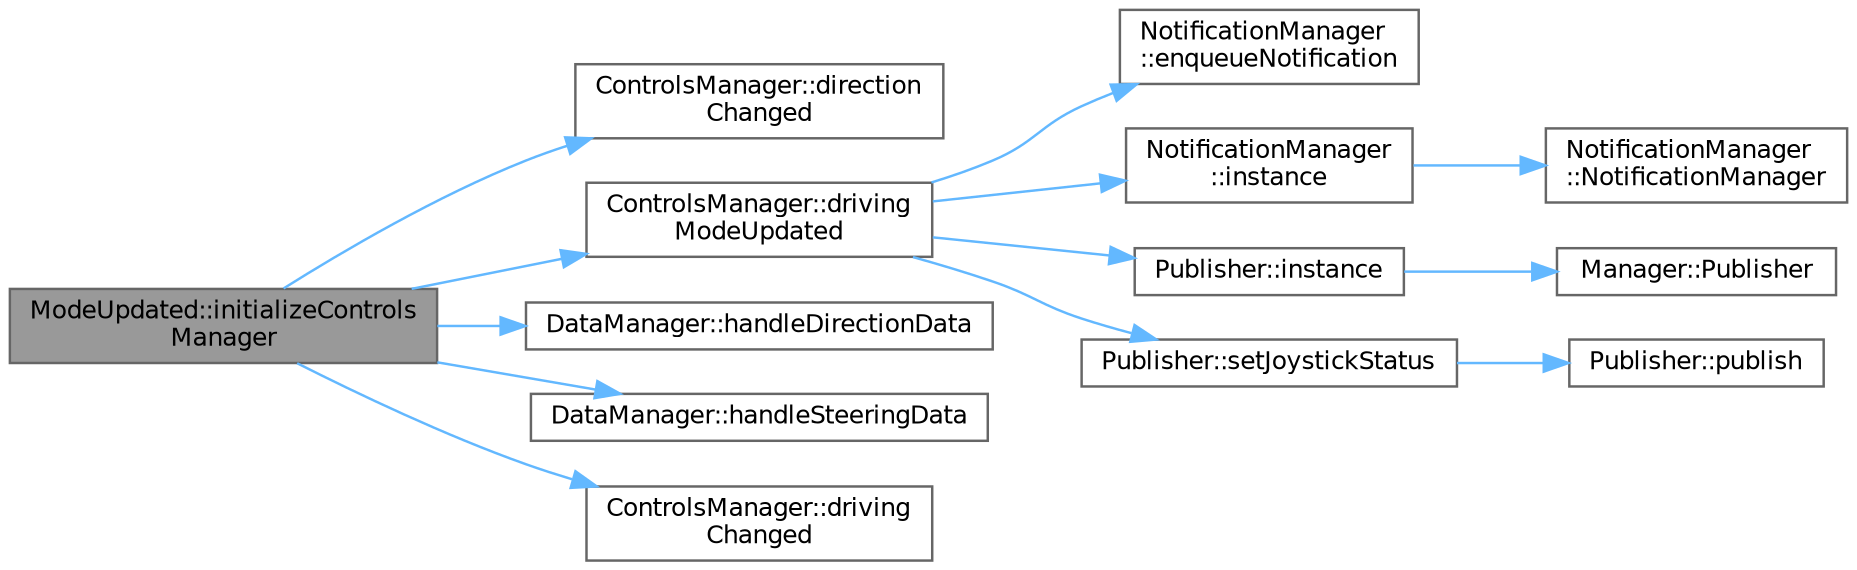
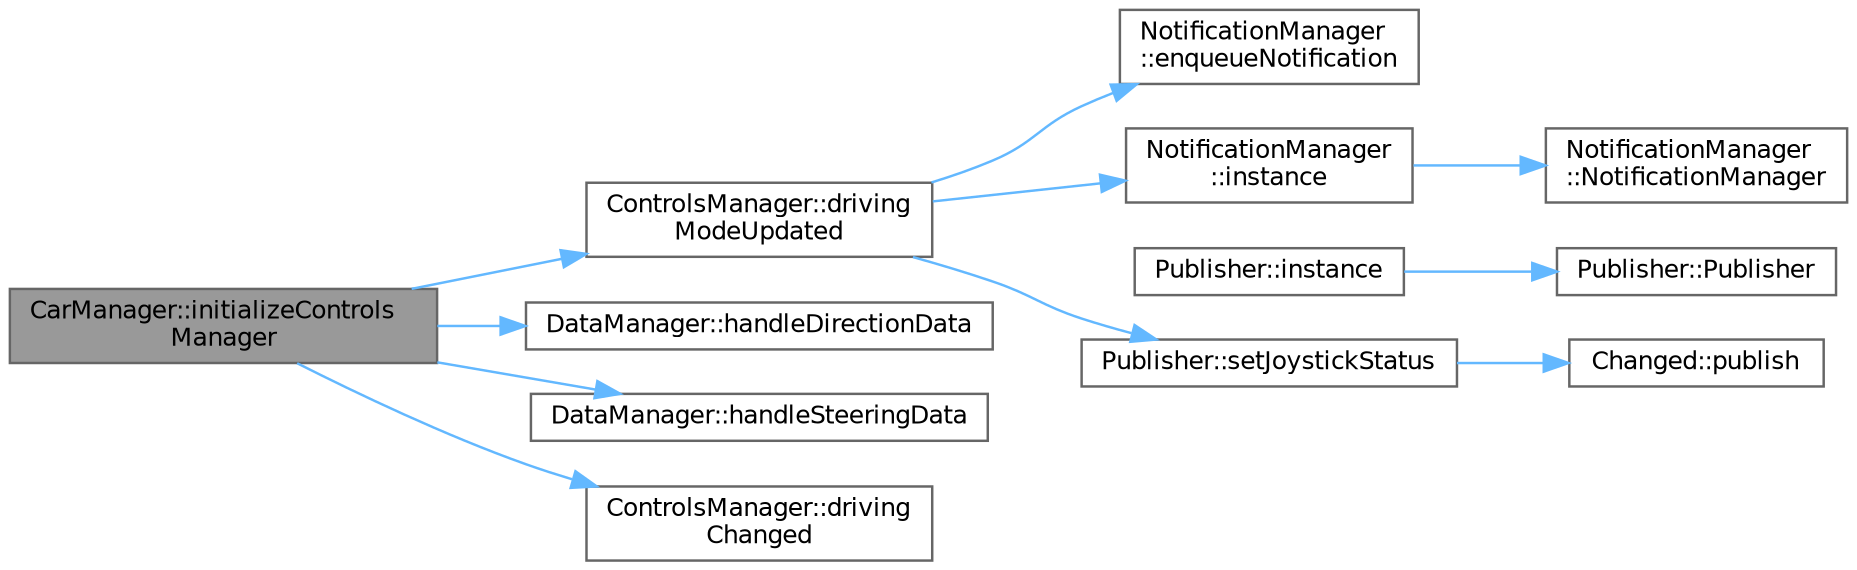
node "ControlsManager::direction Changed": removed
edge "ControlsManager::driving ModeUpdated" -> "Publisher::instance": removed
node "Manager::Publisher": label "Manager::Publisher" -> "Publisher::Publisher"
node "ModeUpdated::initializeControls Manager": label "ModeUpdated::initializeControls Manager" -> "CarManager::initializeControls Manager"
node "Publisher::publish": label "Publisher::publish" -> "Changed::publish"
